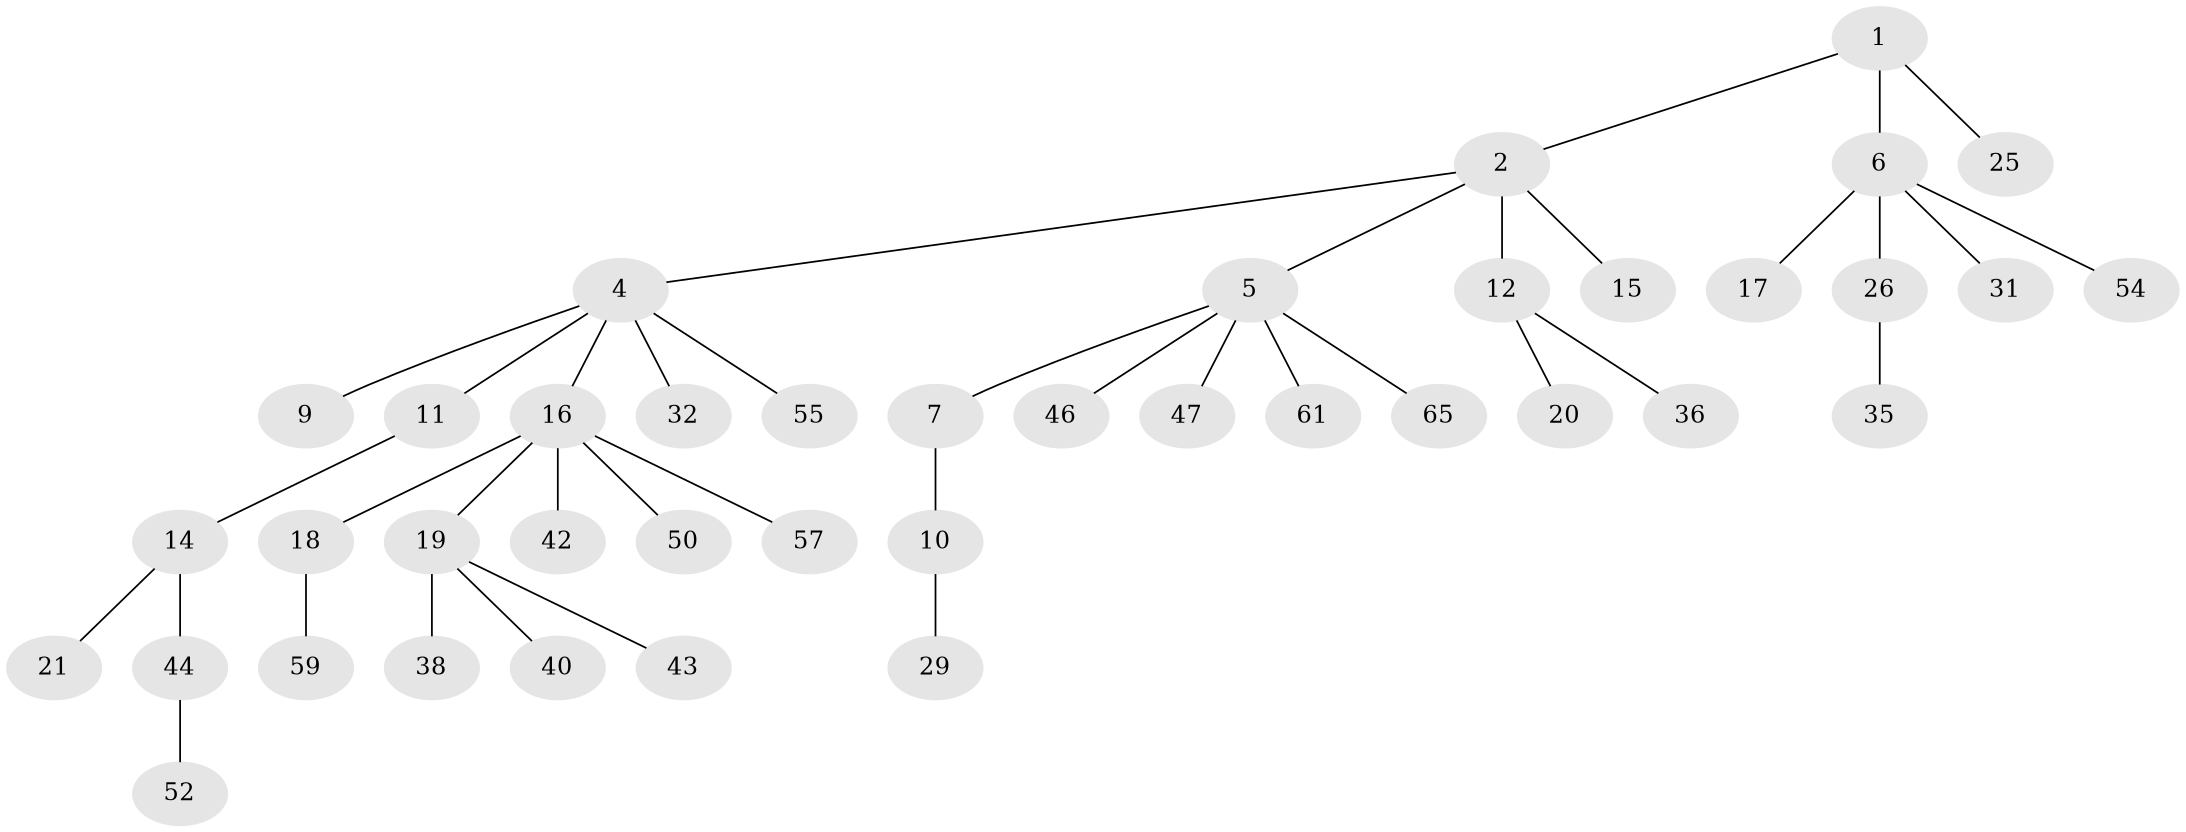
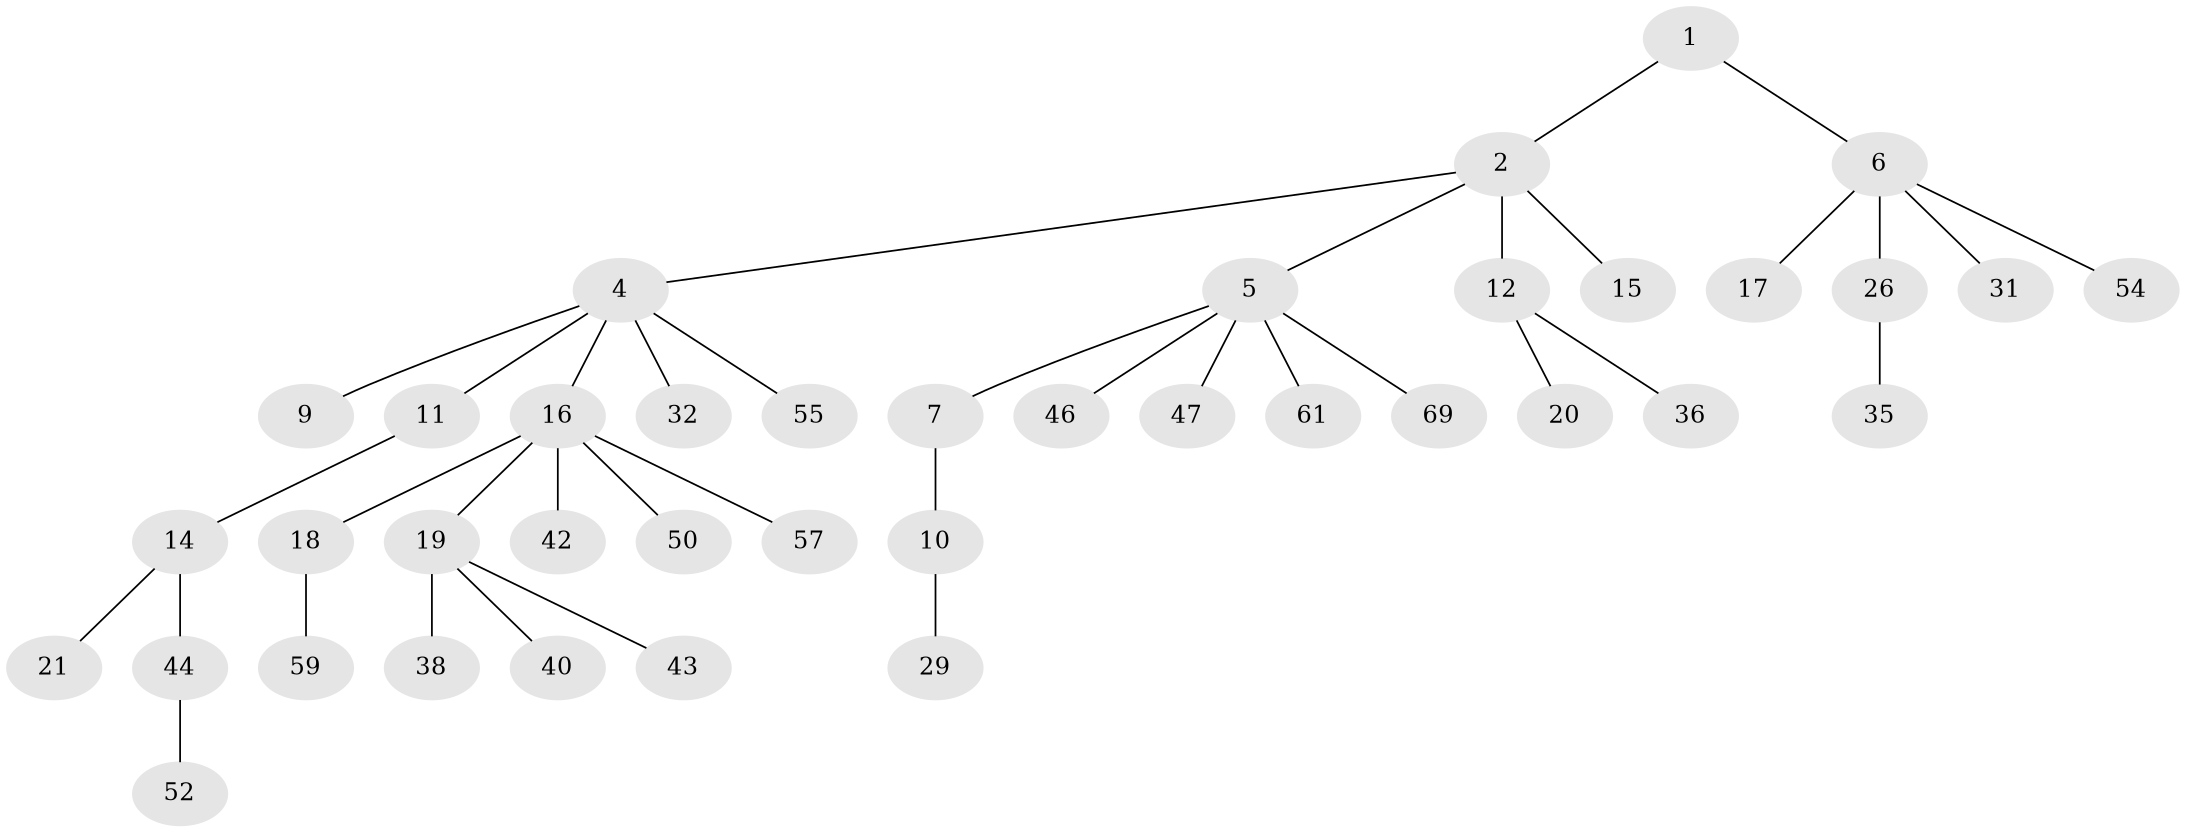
node "25": removed
node "65": label "65" -> "69"
